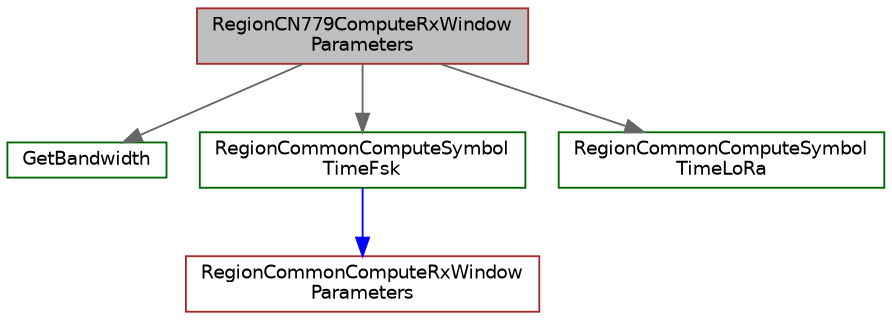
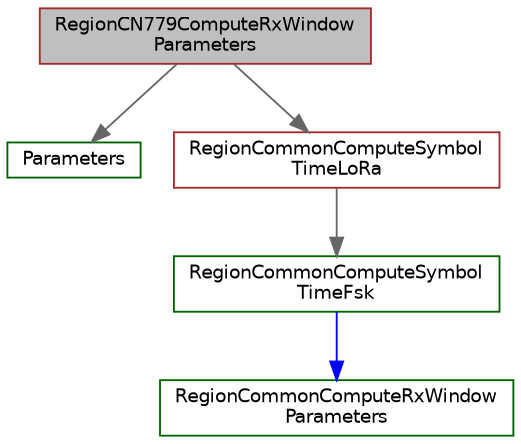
edge "RegionCN779ComputeRxWindow Parameters" -> "RegionCommonComputeSymbol TimeFsk": now "RegionCommonComputeSymbol TimeLoRa" -> "RegionCommonComputeSymbol TimeFsk"
node "GetBandwidth": label "GetBandwidth" -> "Parameters"
node "RegionCommonComputeSymbol TimeLoRa": color darkgreen -> brown
node "RegionCommonComputeRxWindow Parameters": color brown -> darkgreen
